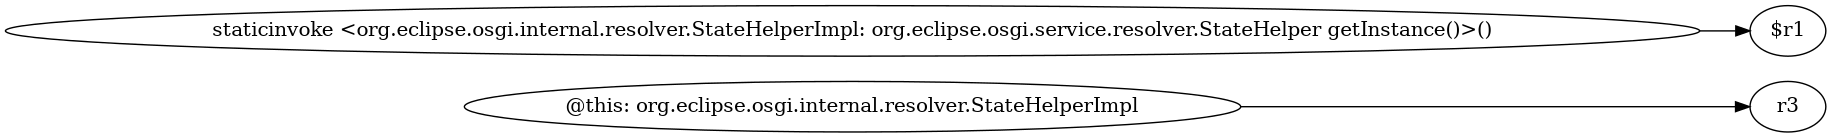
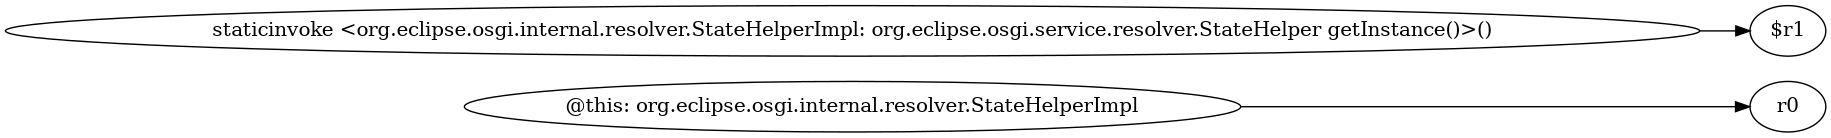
node "r3": label "r3" -> "r0"
